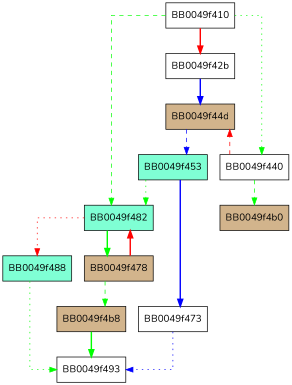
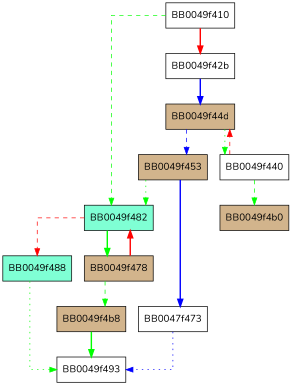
edge "BB0049f410" -> "BB0049f440": now "BB0049f44d" -> "BB0049f440"
node "BB0049f453": fillcolor aquamarine -> tan
edge "BB0049f482" -> "BB0049f488": style dotted -> dashed
node "BB0049f473": label "BB0049f473" -> "BB0047f473"
